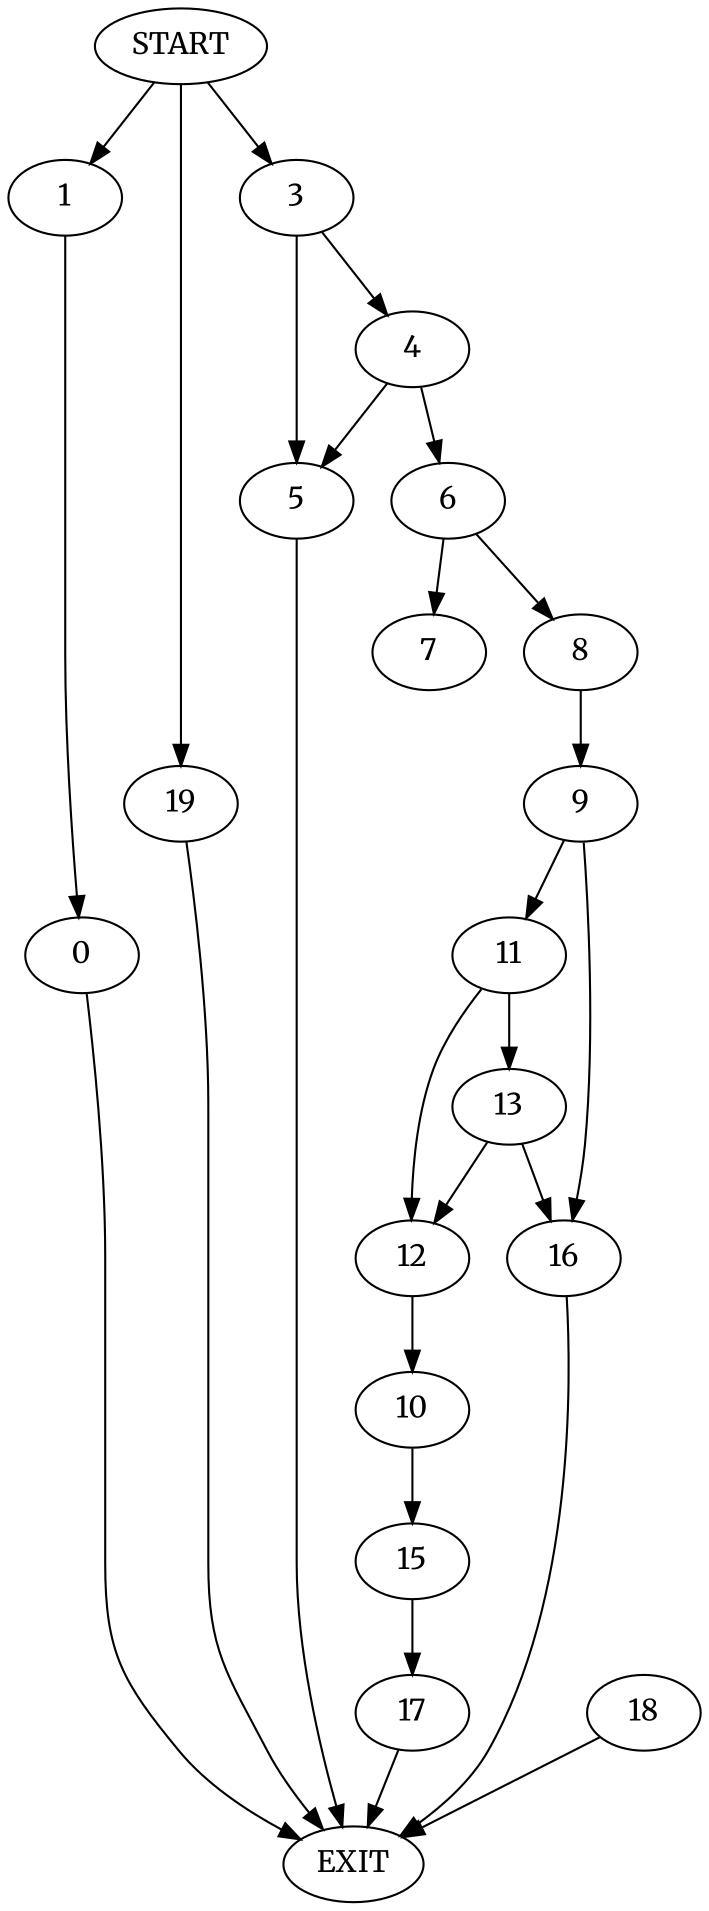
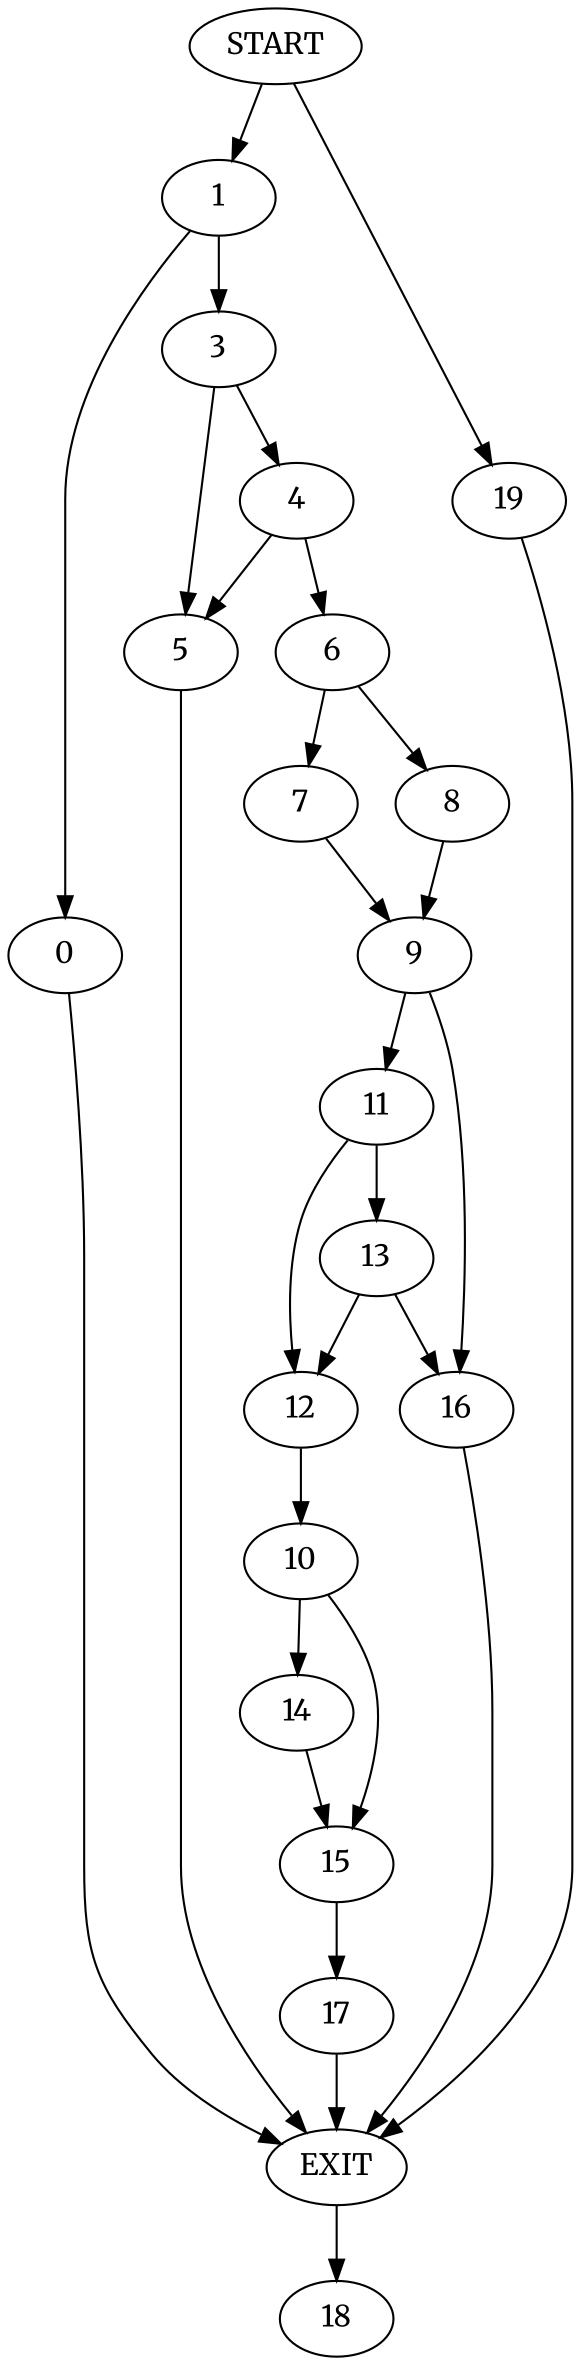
edge "START" -> "3": now "1" -> "3"
edge "7" -> "9": added
node "14": added
edge "18" -> "EXIT": reversed
